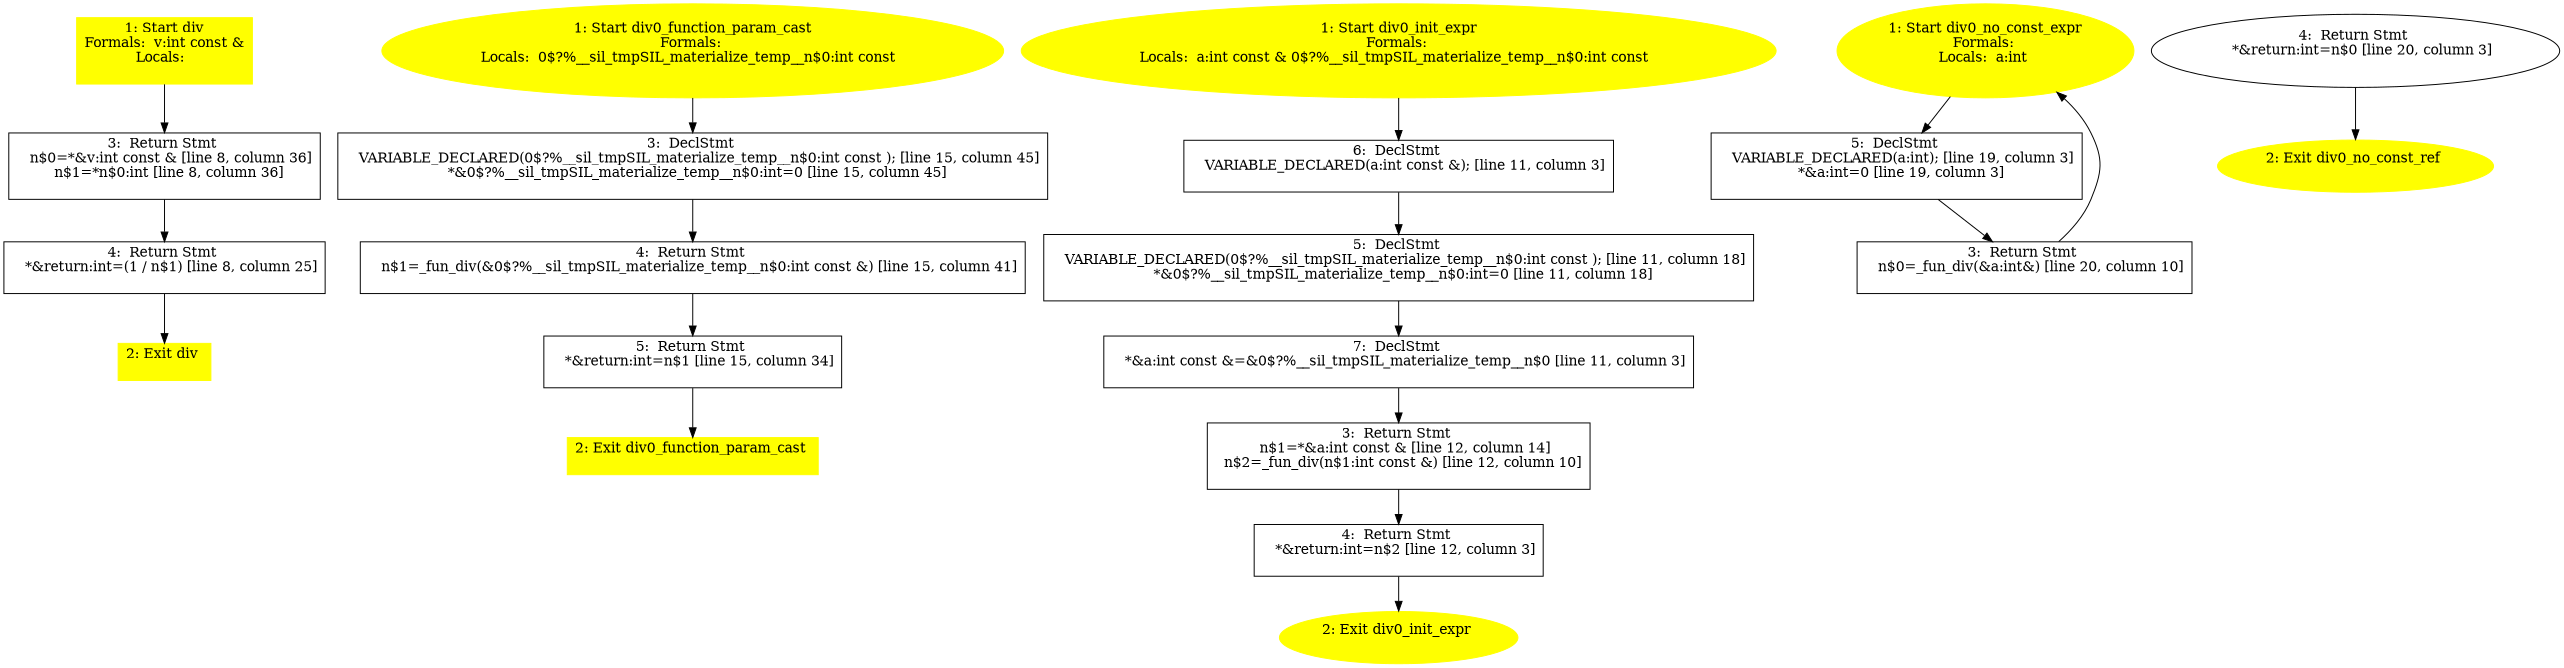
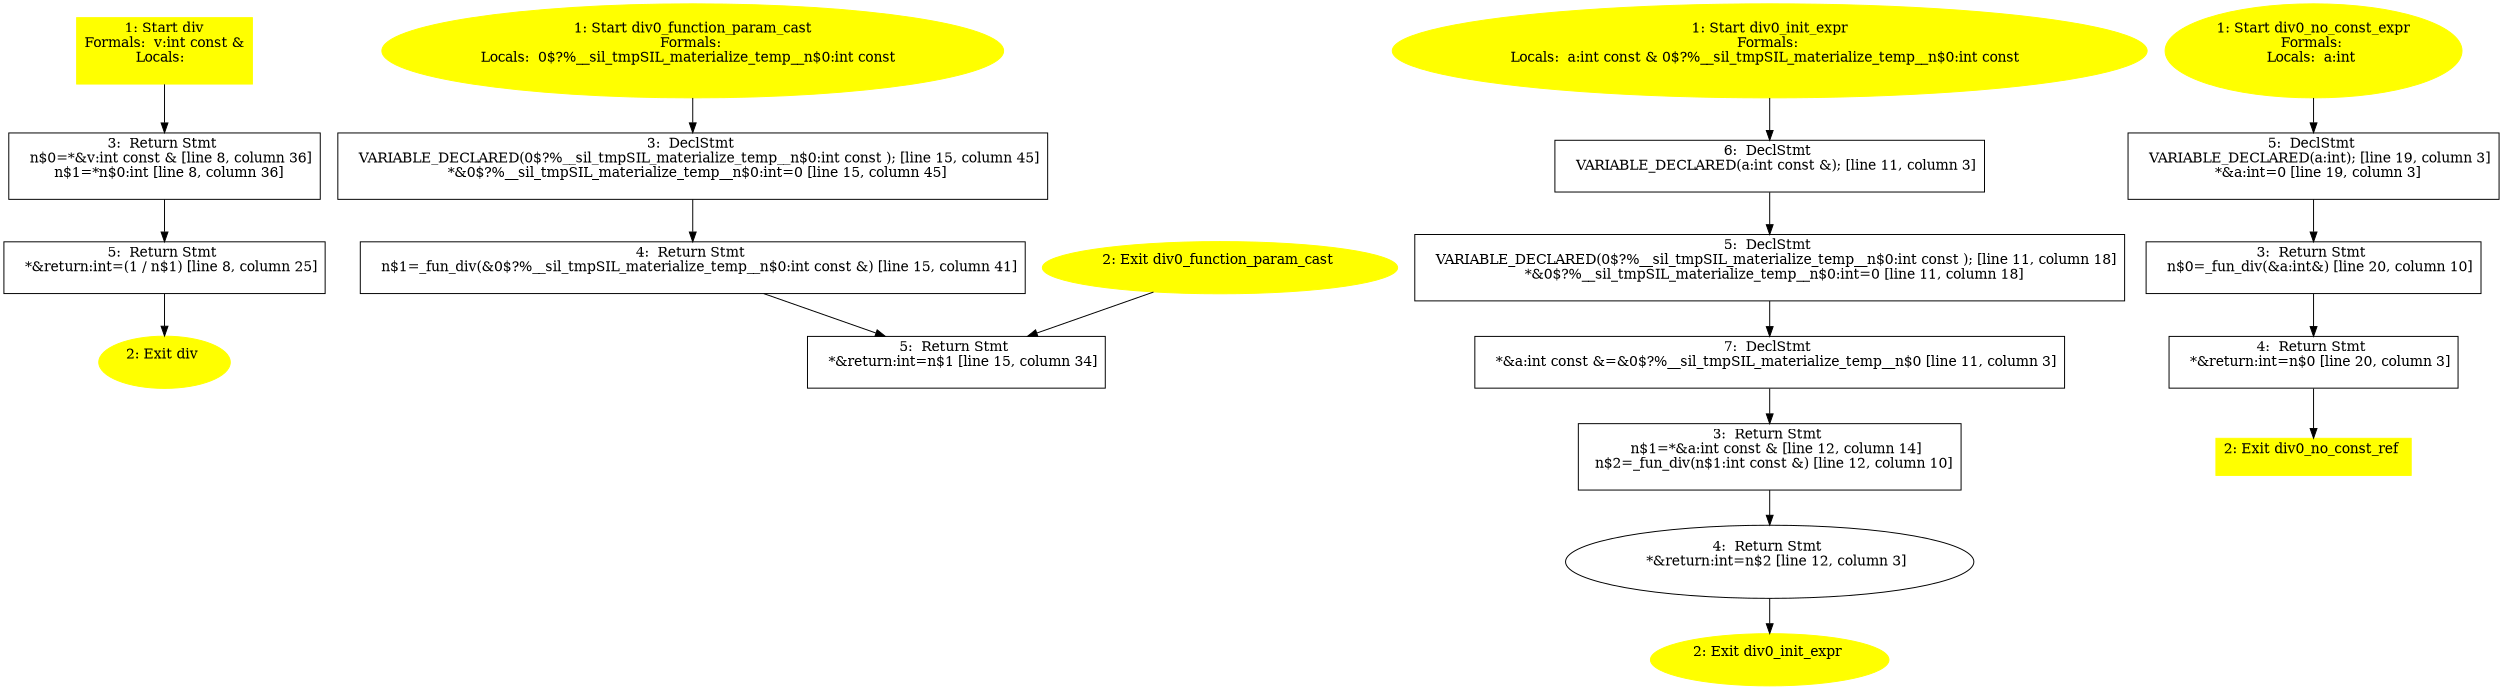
node "4:  Return Stmt *&return:int=n$0 [line 20, column 3]": shape ellipse -> box
node "2: Exit div0_no_const_ref": shape ellipse -> box
edge "3:  Return Stmt n$0=_fun_div(&a:int&) [line 20, column 10]" -> "1: Start div0_no_const_expr Formals: Locals:  a:int": now "3:  Return Stmt n$0=_fun_div(&a:int&) [line 20, column 10]" -> "4:  Return Stmt *&return:int=n$0 [line 20, column 3]"
node "4:  Return Stmt *&return:int=(1 / n$1) [line 8, column 25]": label "4:  Return Stmt *&return:int=(1 / n$1) [line 8, column 25]" -> "5:  Return Stmt *&return:int=(1 / n$1) [line 8, column 25]"
node "2: Exit div": shape box -> ellipse
edge "5:  Return Stmt *&return:int=n$1 [line 15, column 34]" -> "2: Exit div0_function_param_cast": reversed
node "2: Exit div0_function_param_cast": shape box -> ellipse
node "4:  Return Stmt *&return:int=n$2 [line 12, column 3]": shape box -> ellipse
